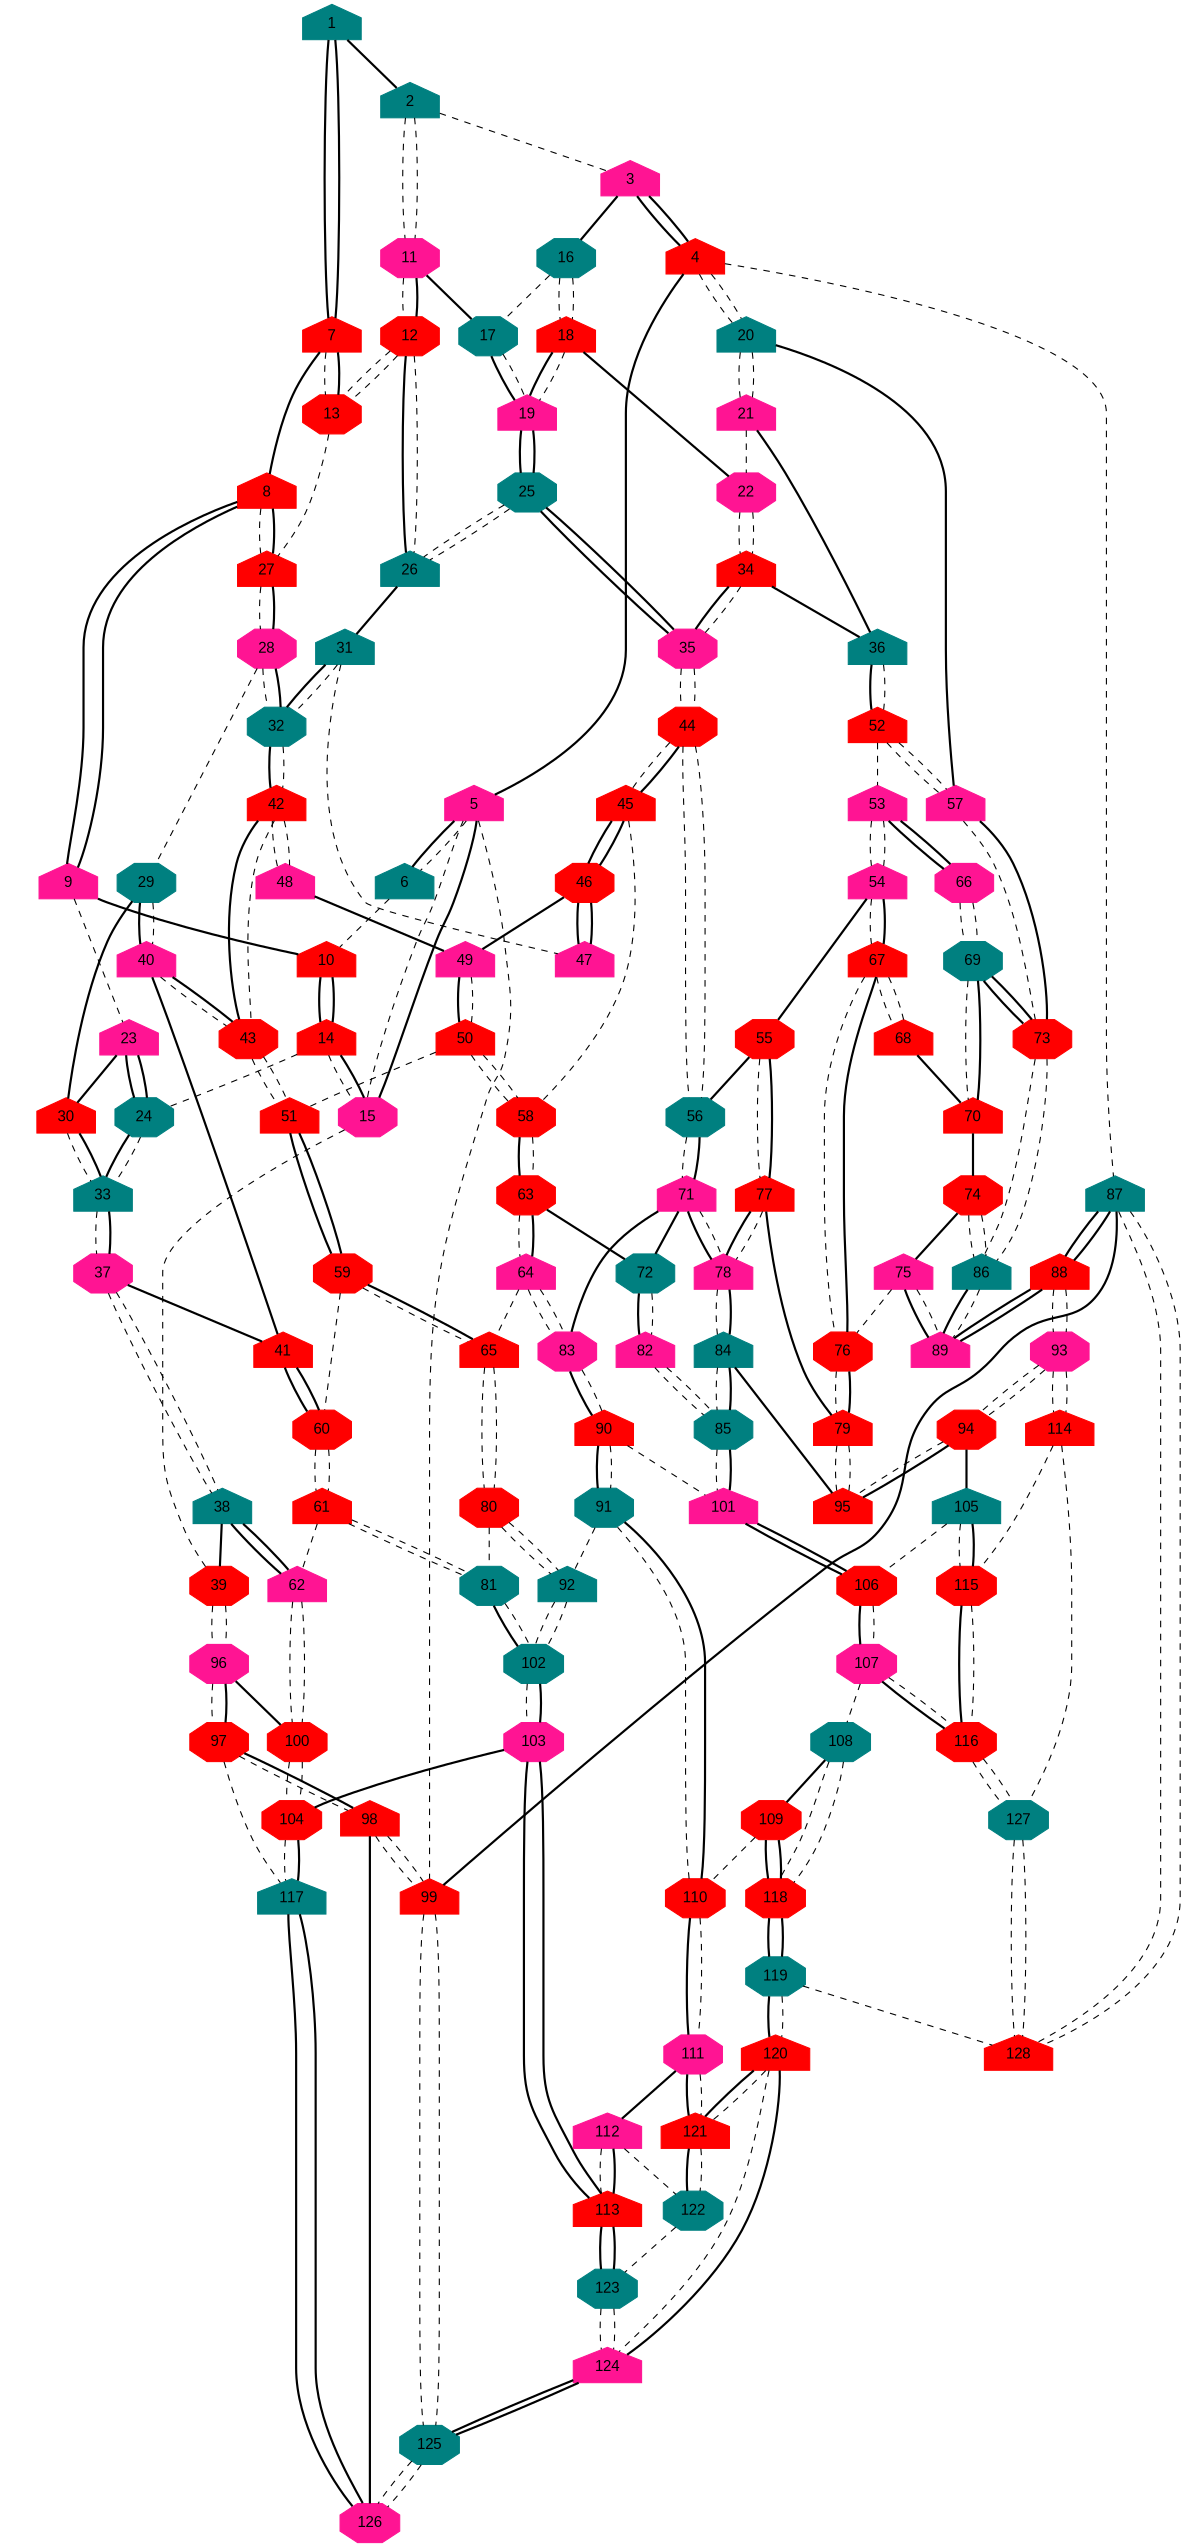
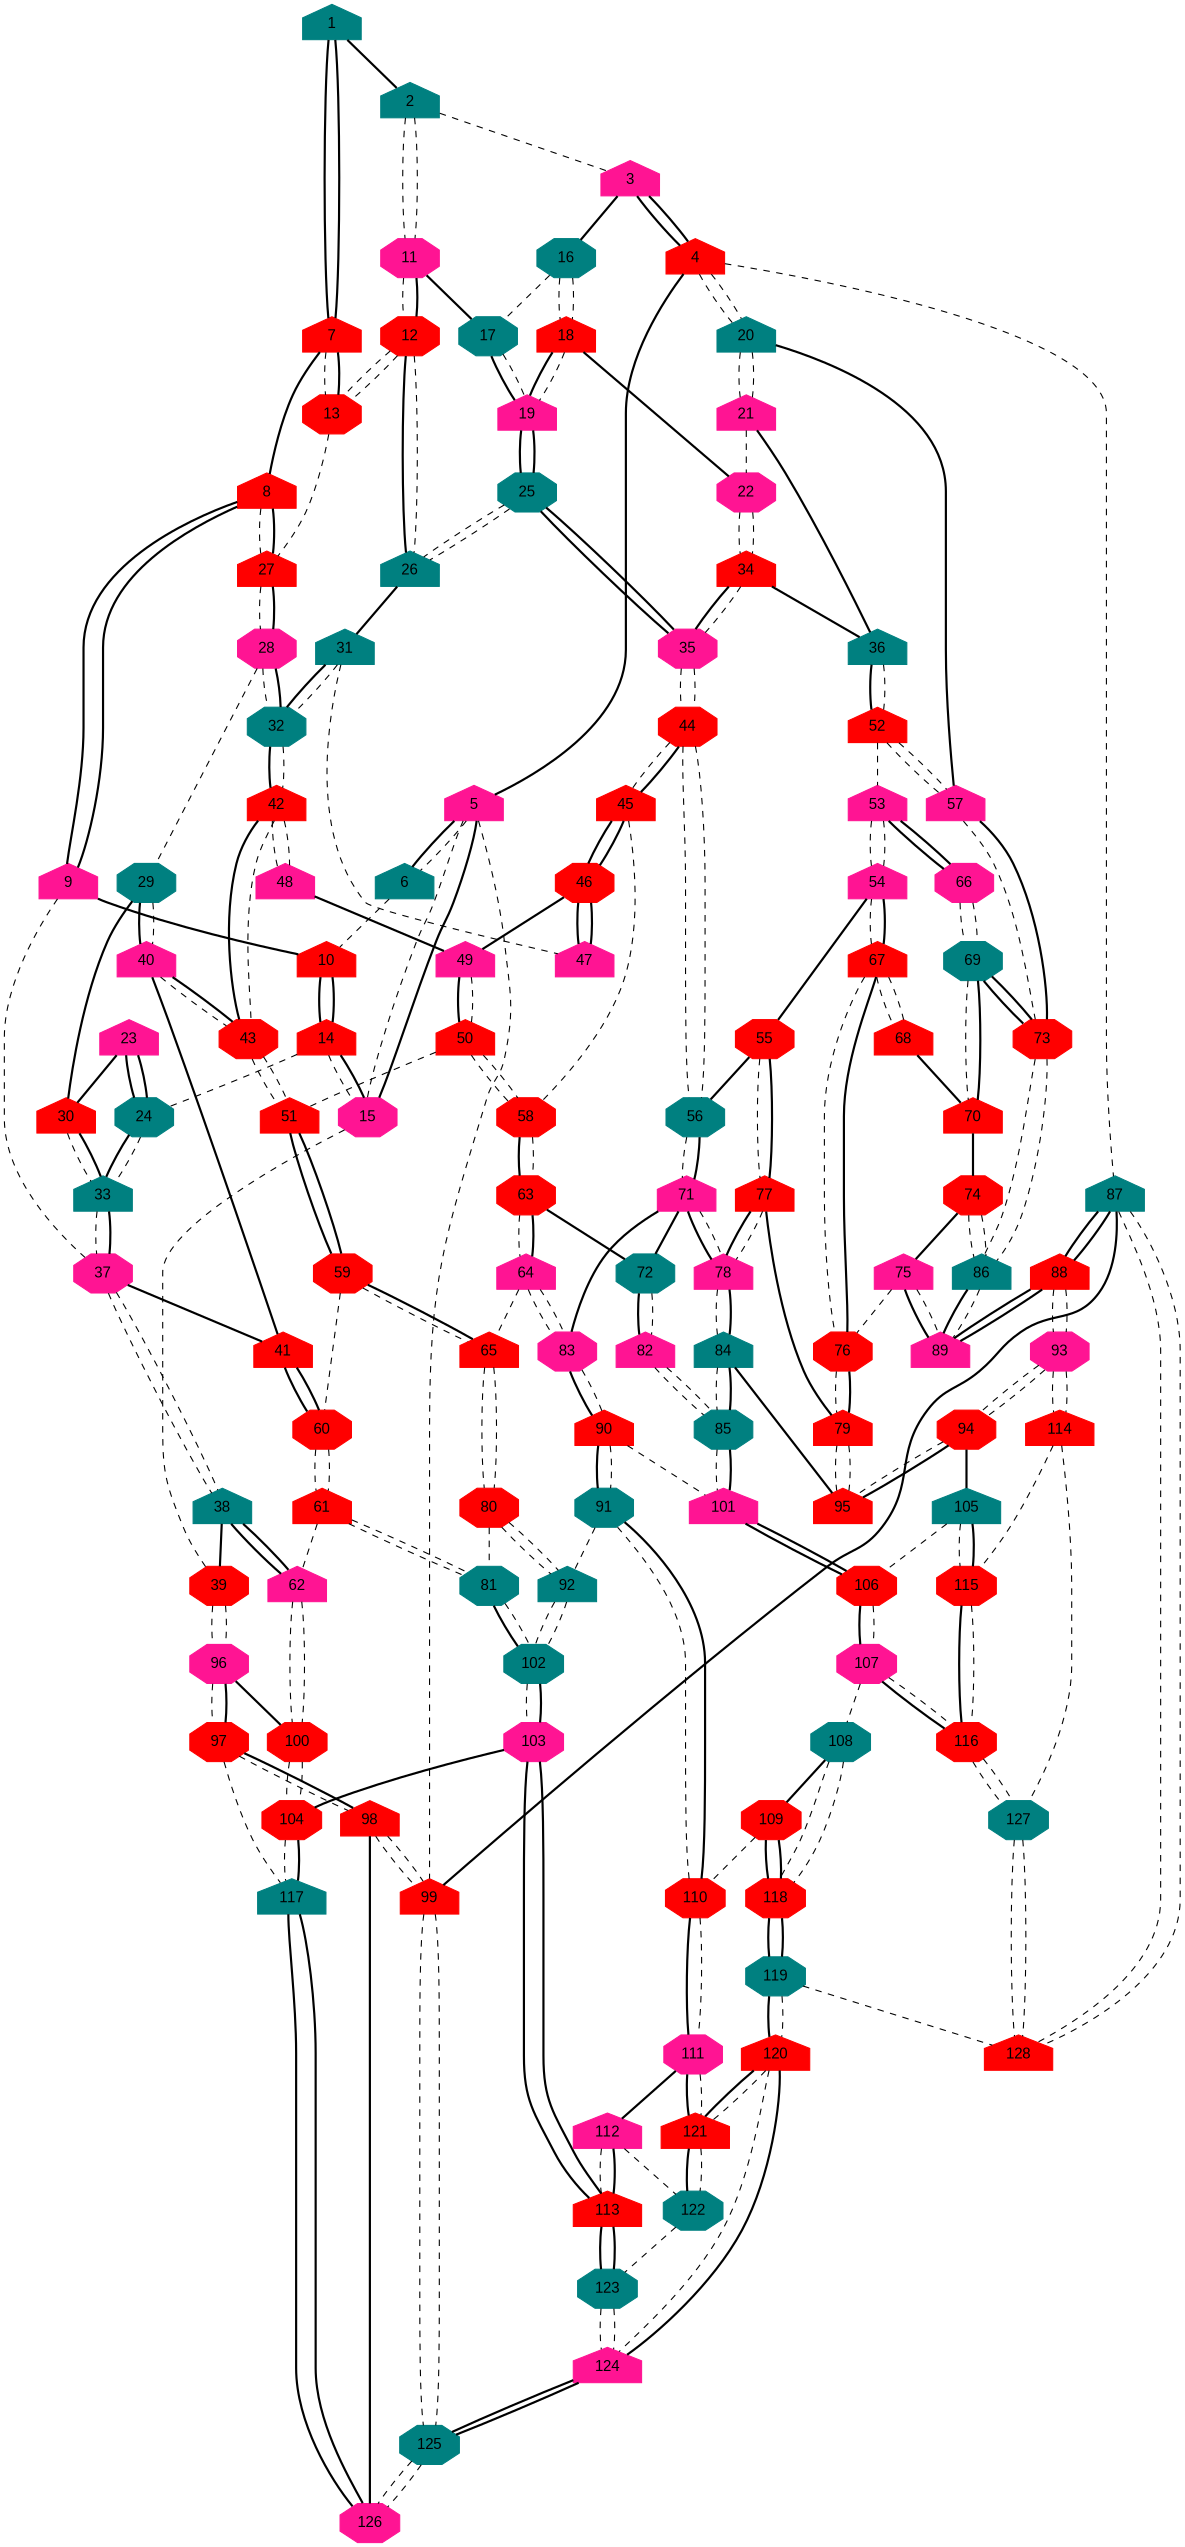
edge "9" -- "23": now "9" -- "37"
